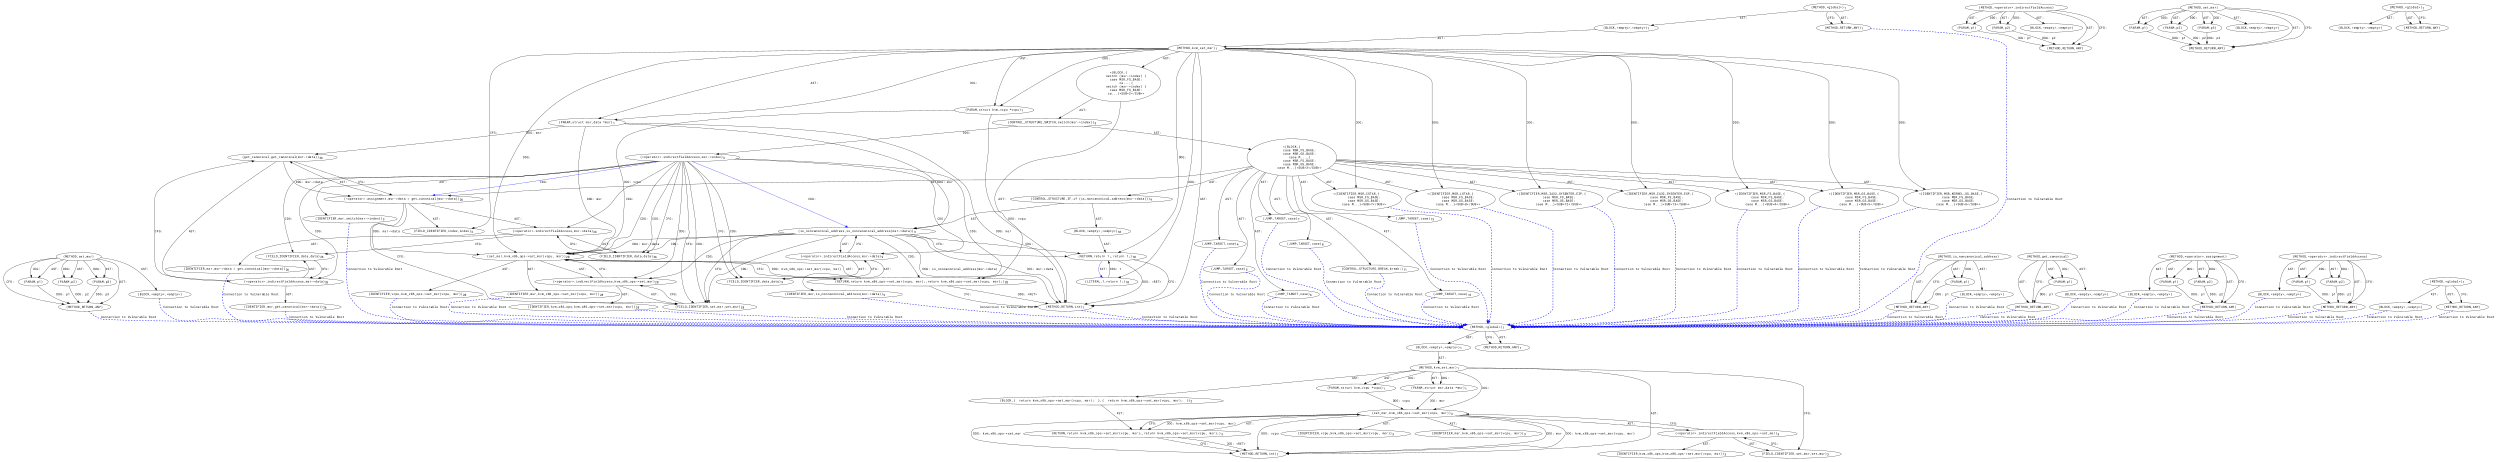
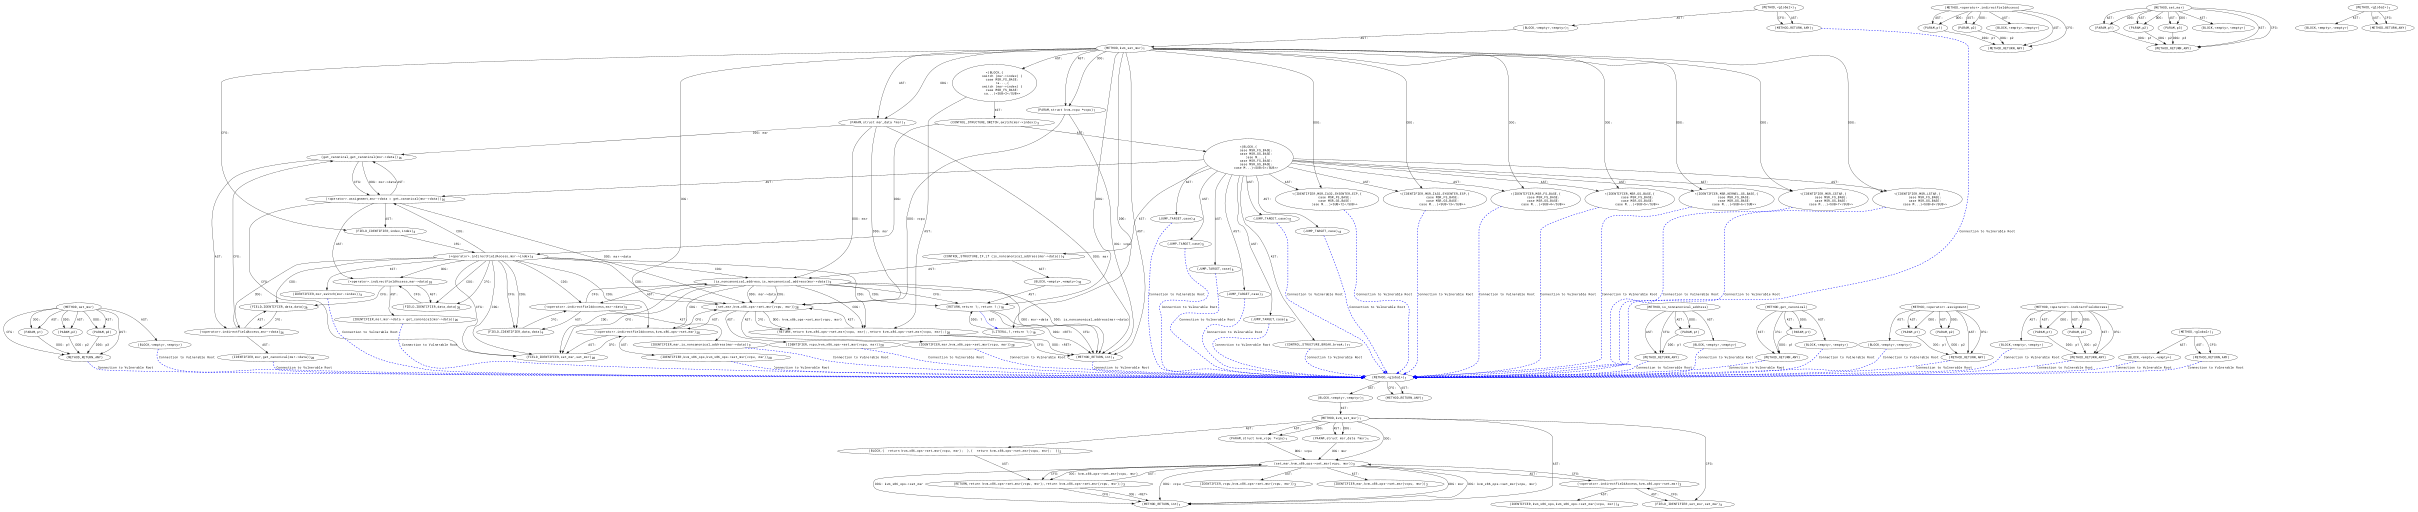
edge "(<operator>.indirectFieldAccess,msr->index)" -> "(<operator>.assignment,msr->data = get_canonical(msr->data))": color blue -> black
edge "(<operator>.indirectFieldAccess,msr->index)" -> "(is_noncanonical_address,is_noncanonical_address(msr->data))": color blue -> black
edge "(FIELD_IDENTIFIER,index,index)" -> "(<operator>.indirectFieldAccess,msr->index)": added, label "CFG:"
